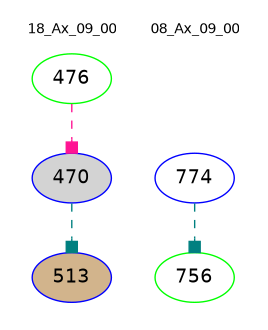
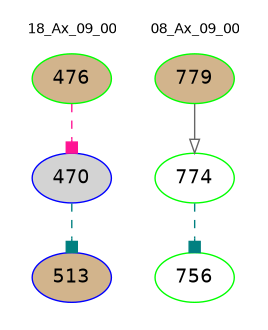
node "476": fillcolor white -> tan
node "779": added
node "774": color blue -> green
